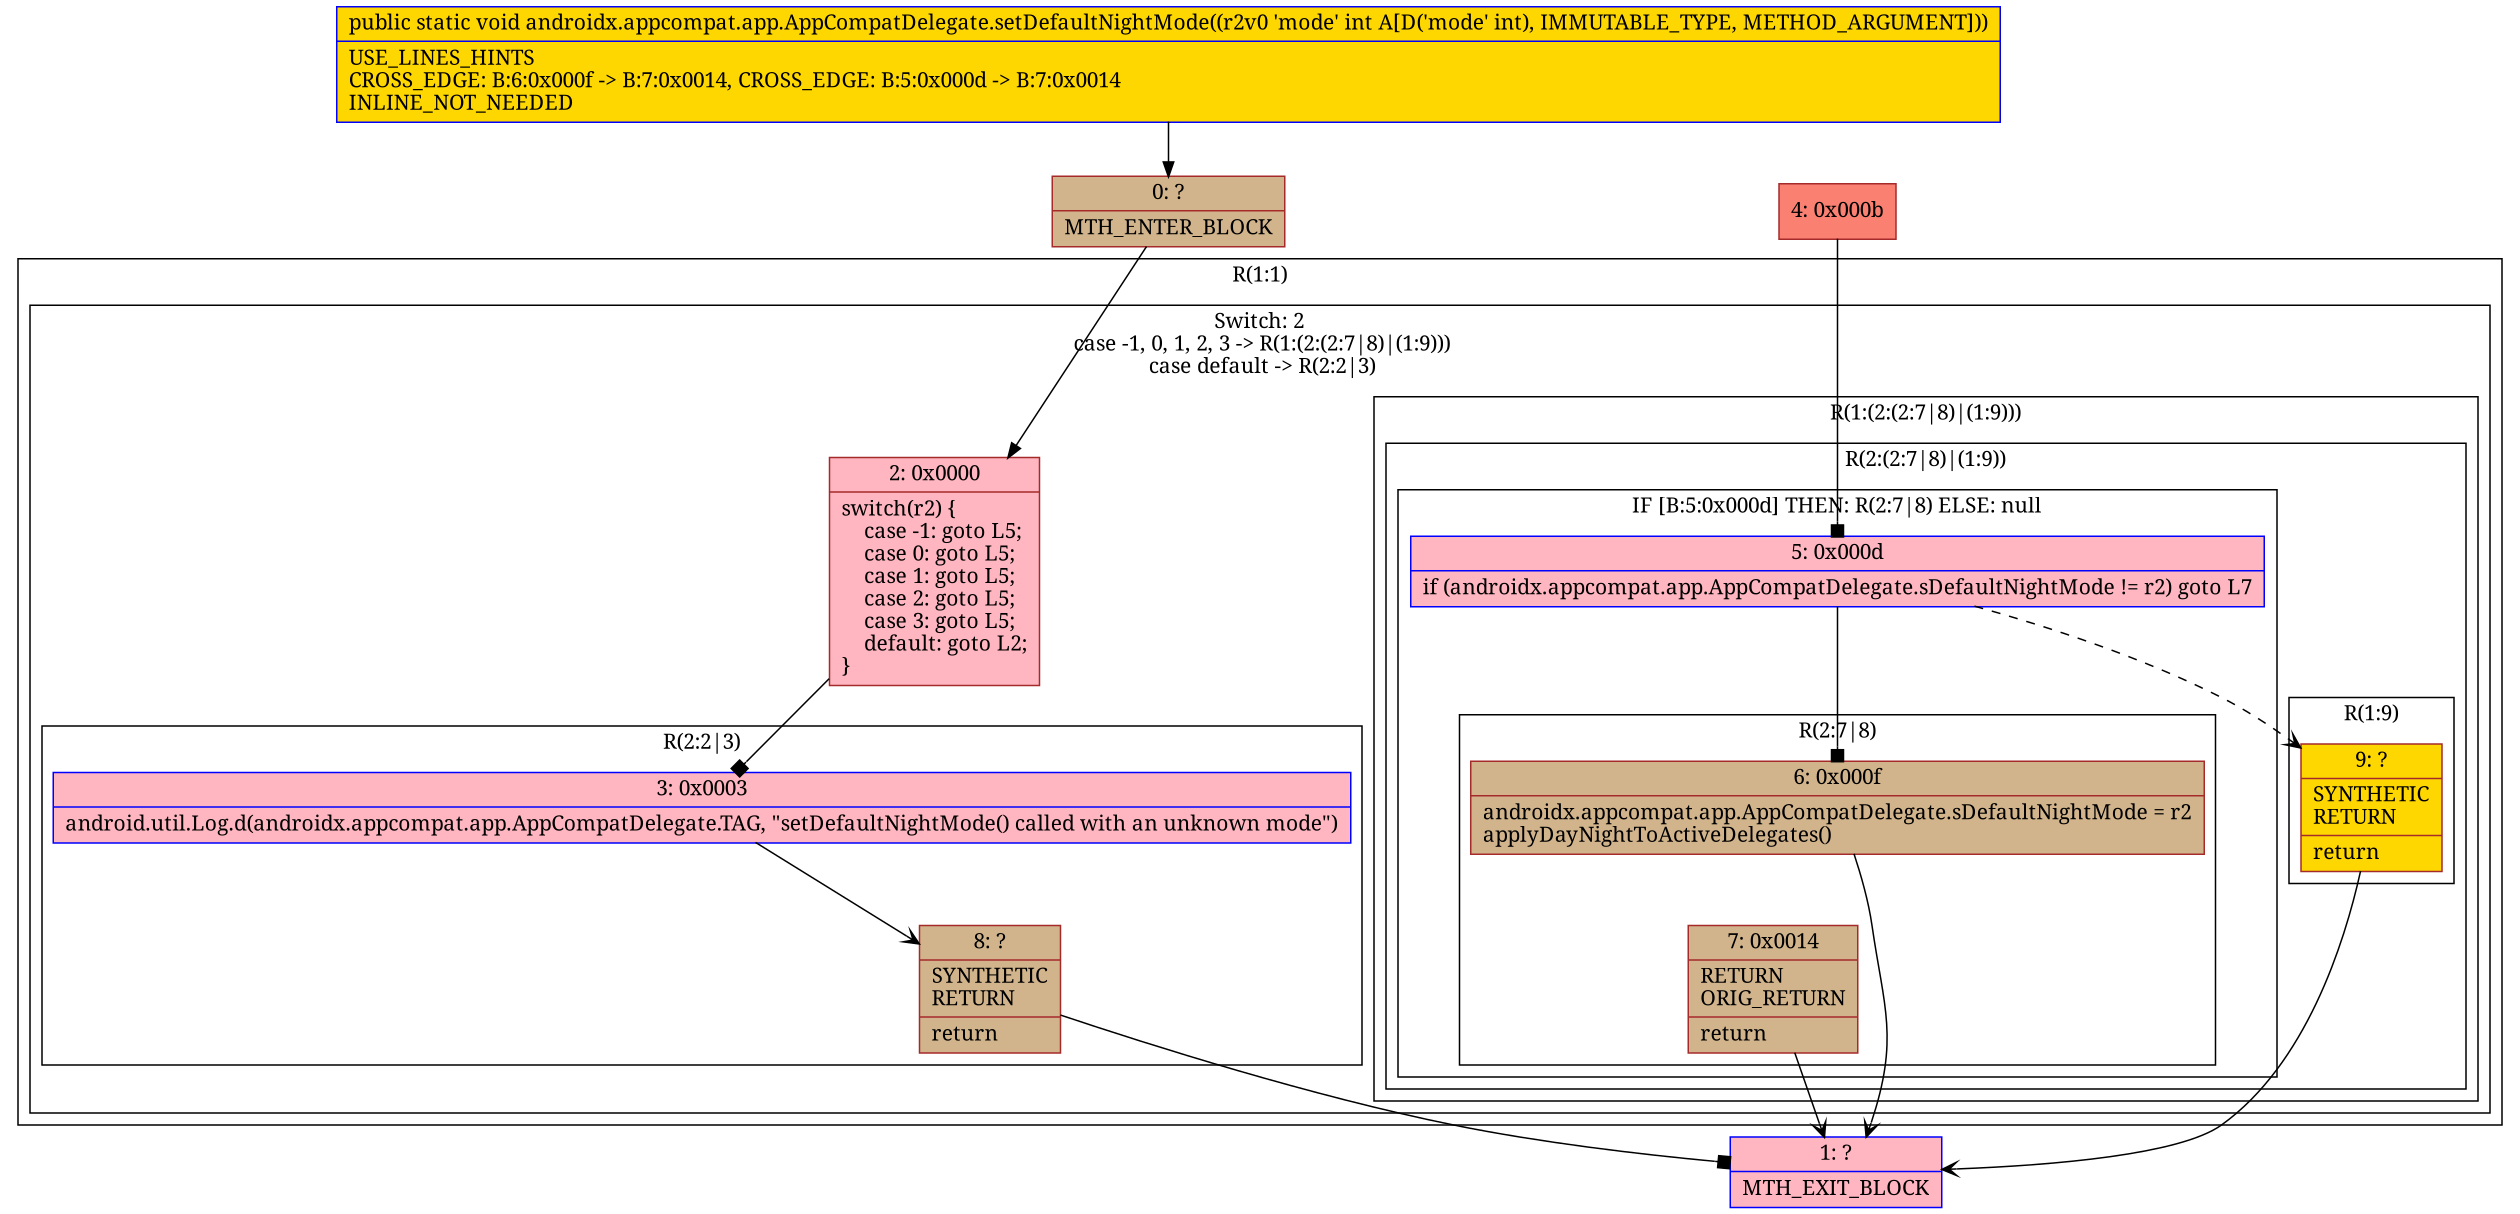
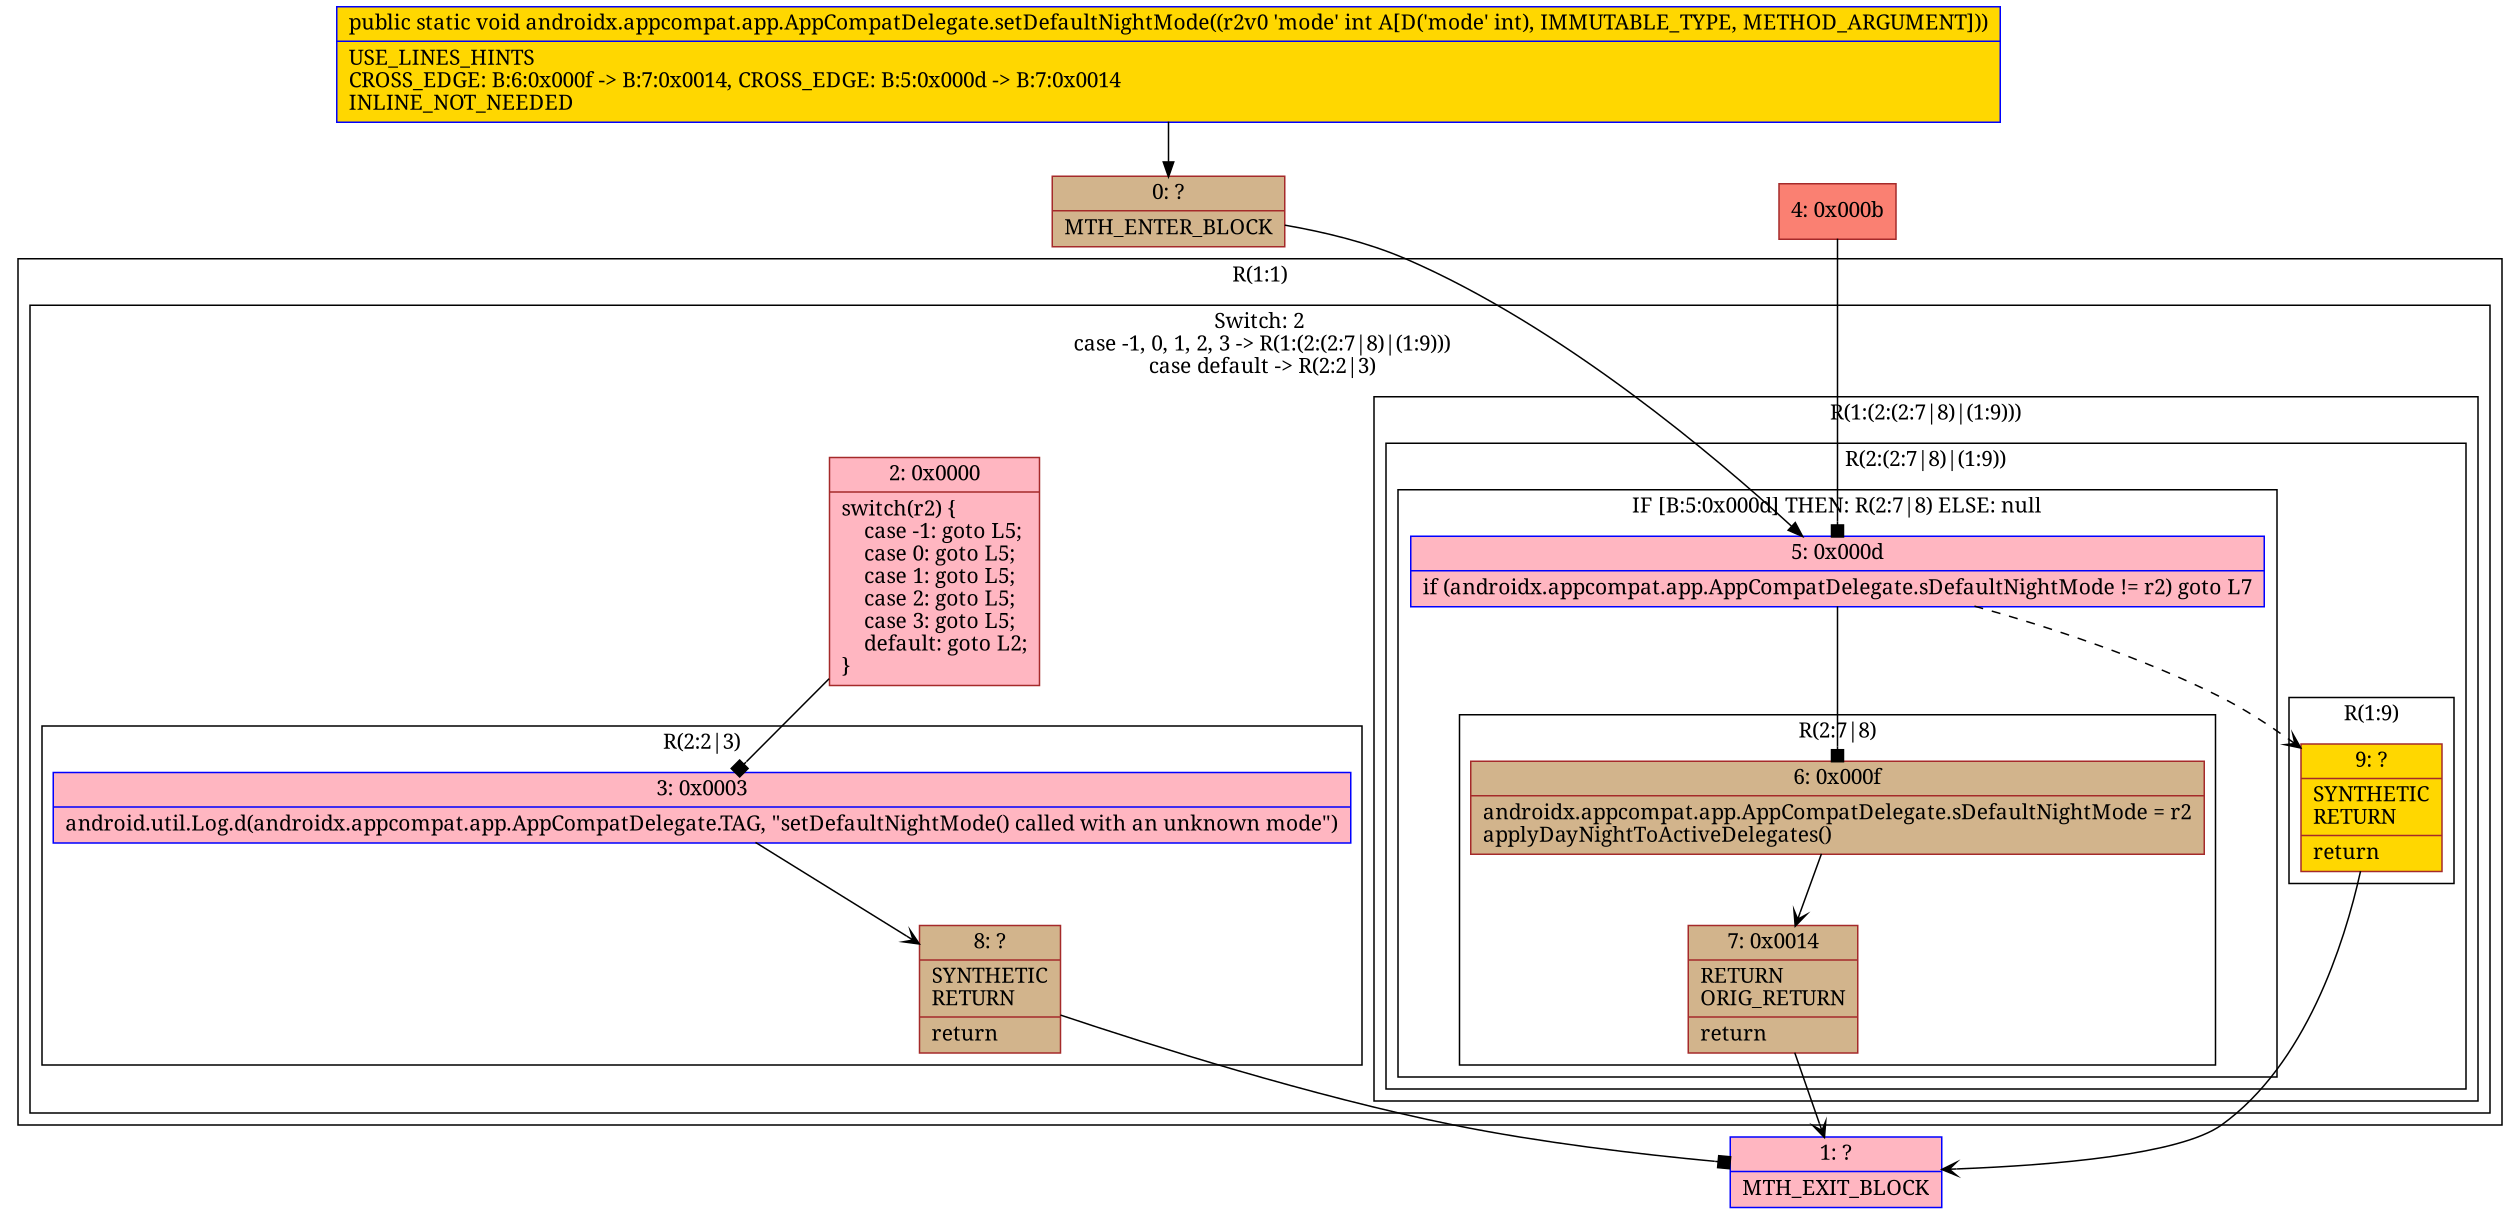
edge "0: ?" -> "2: 0x0000": now "0: ?" -> "5: 0x000d"
edge "6: 0x000f" -> "1: ?": now "6: 0x000f" -> "7: 0x0014"
